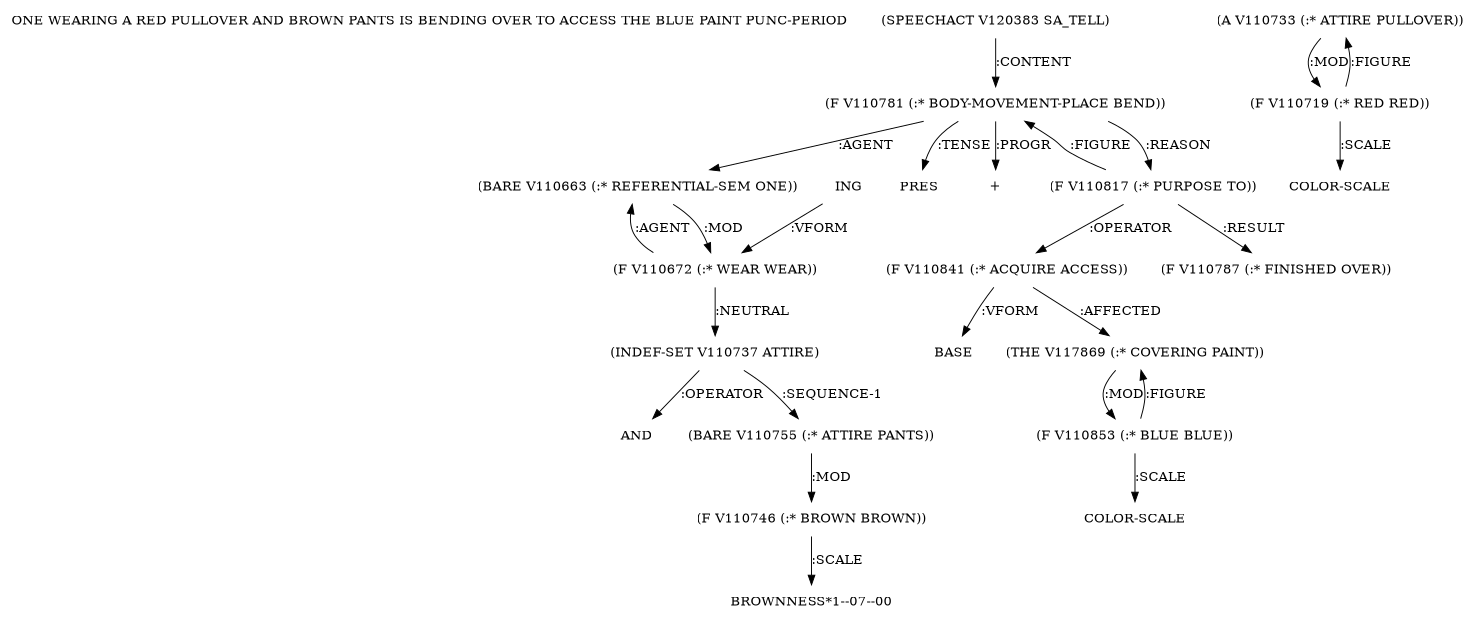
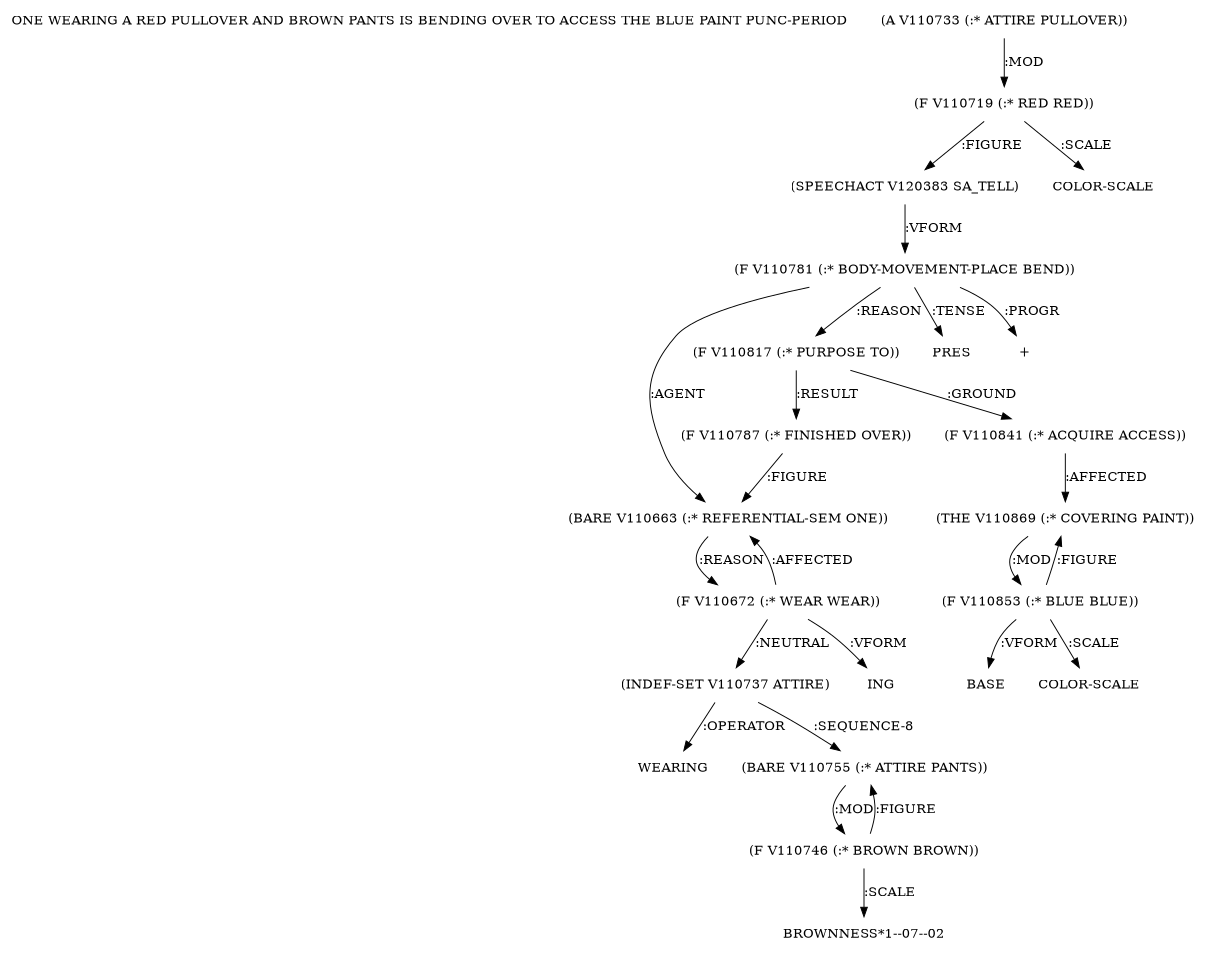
edge "(SPEECHACT V120383 SA_TELL)" -> "(F V110781 (:* BODY-MOVEMENT-PLACE BEND))": label ":CONTENT" -> ":VFORM"
edge "(F V110719 (:* RED RED))" -> "(A V110733 (:* ATTIRE PULLOVER))": now "(F V110719 (:* RED RED))" -> "(SPEECHACT V120383 SA_TELL)"
edge "(F V110817 (:* PURPOSE TO))" -> "(F V110781 (:* BODY-MOVEMENT-PLACE BEND))": removed, label ":FIGURE"
edge "ING" -> "(F V110672 (:* WEAR WEAR))": reversed
edge "(F V110672 (:* WEAR WEAR))" -> "(BARE V110663 (:* REFERENTIAL-SEM ONE))": label ":AGENT" -> ":AFFECTED"
edge "(BARE V110663 (:* REFERENTIAL-SEM ONE))" -> "(F V110672 (:* WEAR WEAR))": label ":MOD" -> ":REASON"
edge "(F V110817 (:* PURPOSE TO))" -> "(F V110841 (:* ACQUIRE ACCESS))": label ":OPERATOR" -> ":GROUND"
edge "(F V110841 (:* ACQUIRE ACCESS))" -> "BASE": now "(F V110853 (:* BLUE BLUE))" -> "BASE"
node "(THE V117869 (:* COVERING PAINT))": label "(THE V117869 (:* COVERING PAINT))" -> "(THE V110869 (:* COVERING PAINT))"
edge "(INDEF-SET V110737 ATTIRE)" -> "(BARE V110755 (:* ATTIRE PANTS))": label ":SEQUENCE-1" -> ":SEQUENCE-8"
node "AND": label "AND" -> "WEARING"
edge "(F V110787 (:* FINISHED OVER))" -> "(BARE V110663 (:* REFERENTIAL-SEM ONE))": added, label ":FIGURE"
node "BROWNNESS*1--07--00": label "BROWNNESS*1--07--00" -> "BROWNNESS*1--07--02"
edge "(F V110746 (:* BROWN BROWN))" -> "(BARE V110755 (:* ATTIRE PANTS))": added, label ":FIGURE"
